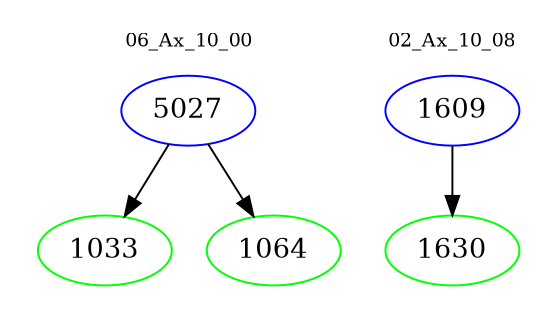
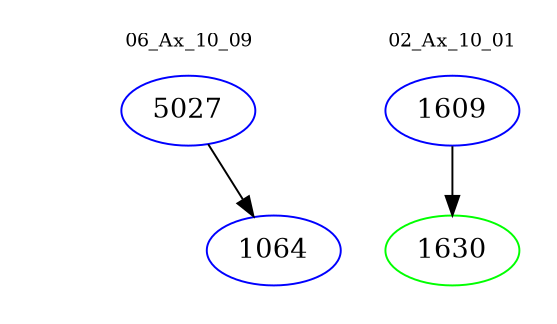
cluster "06_Ax_10_00": label "06_Ax_10_00" -> "06_Ax_10_09"
cluster "02_Ax_10_08": label "02_Ax_10_08" -> "02_Ax_10_01"
node "1033": removed
node "1064": color green -> blue
